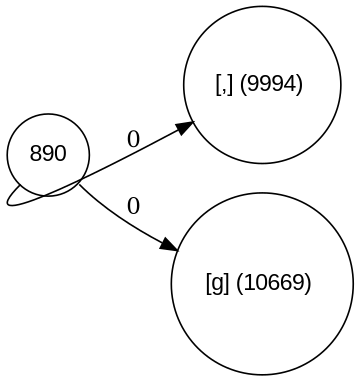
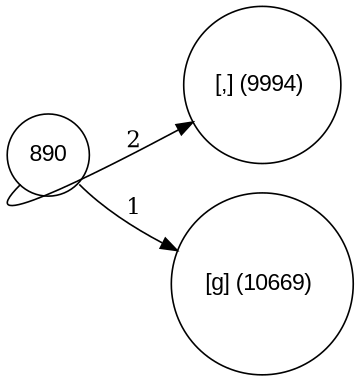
edge "890" -> "[,] (9994)": label " 0" -> " 2"
edge "890" -> "[g] (10669)": label " 0" -> " 1"
